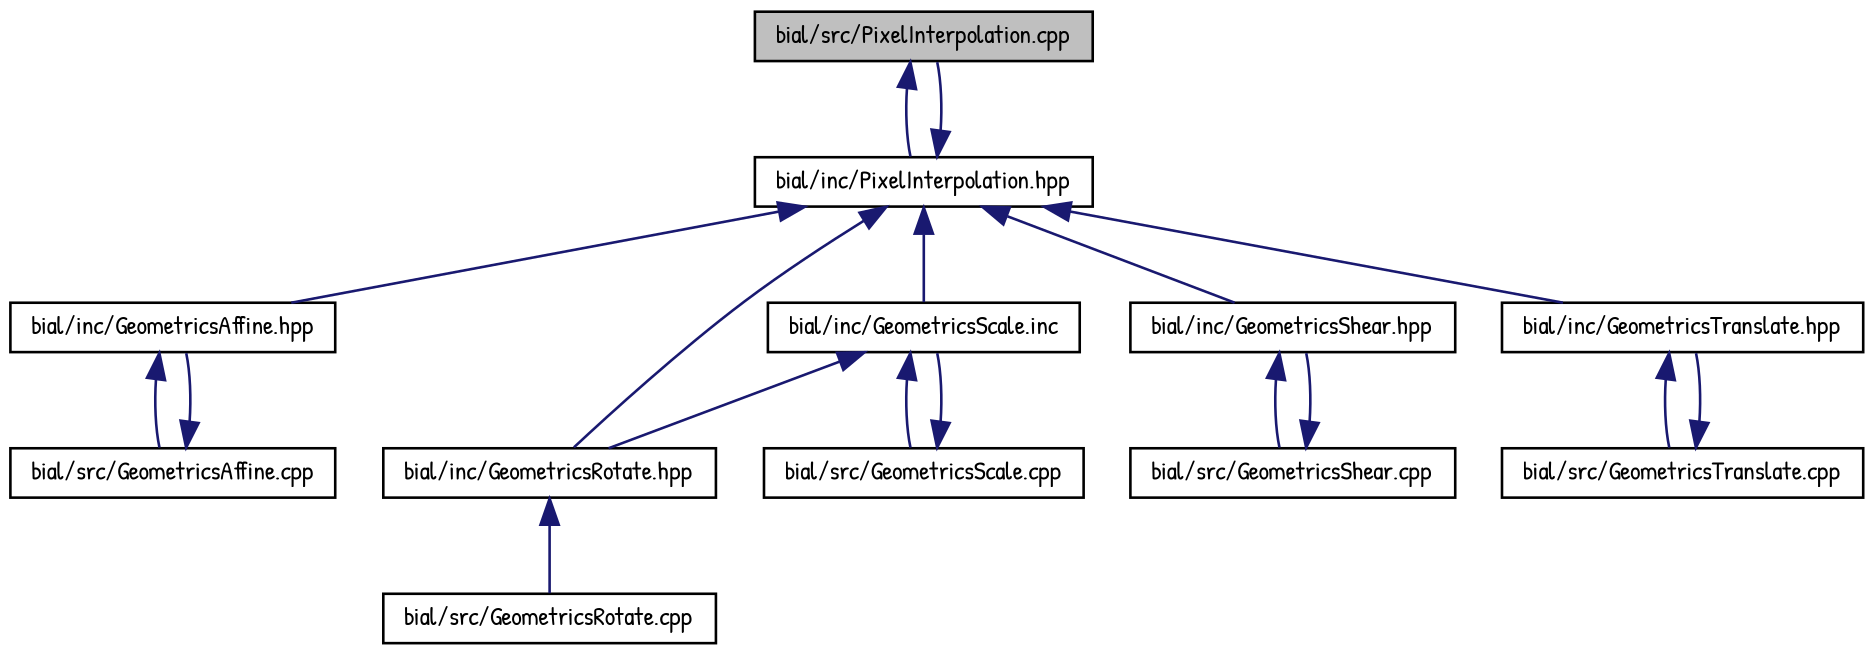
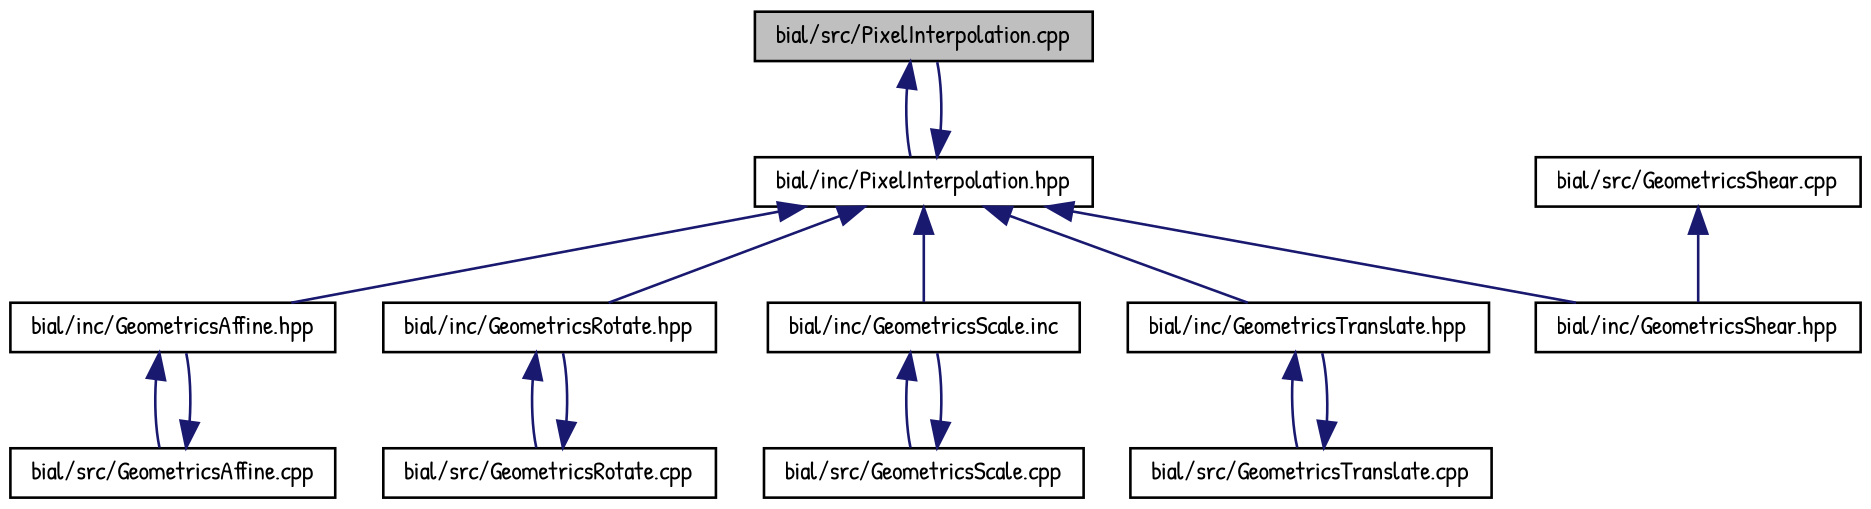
edge "bial/inc/GeometricsRotate.hpp" -> "bial/inc/GeometricsScale.inc": now "bial/inc/GeometricsRotate.hpp" -> "bial/src/GeometricsRotate.cpp"
edge "bial/src/GeometricsShear.cpp" -> "bial/inc/GeometricsShear.hpp": removed
